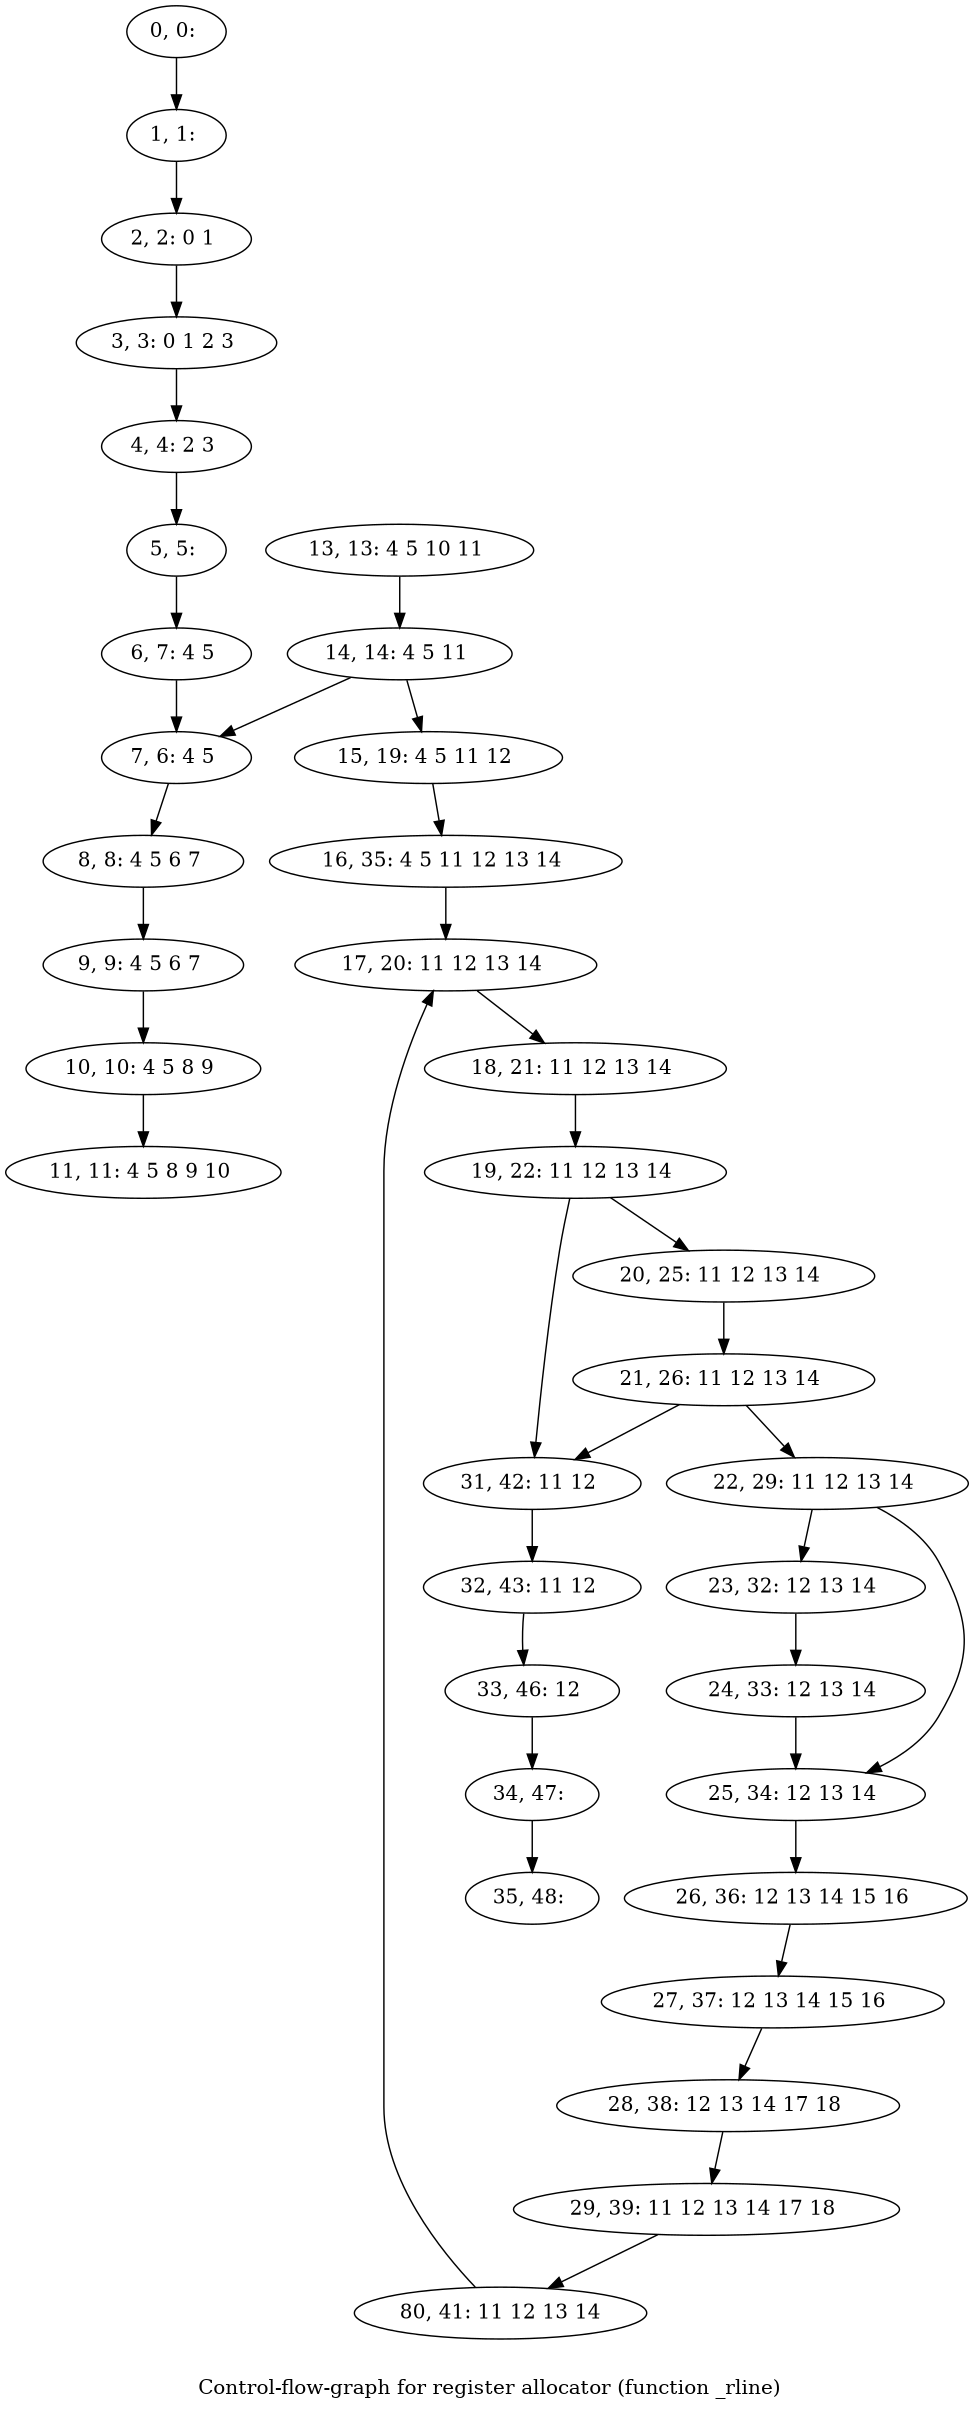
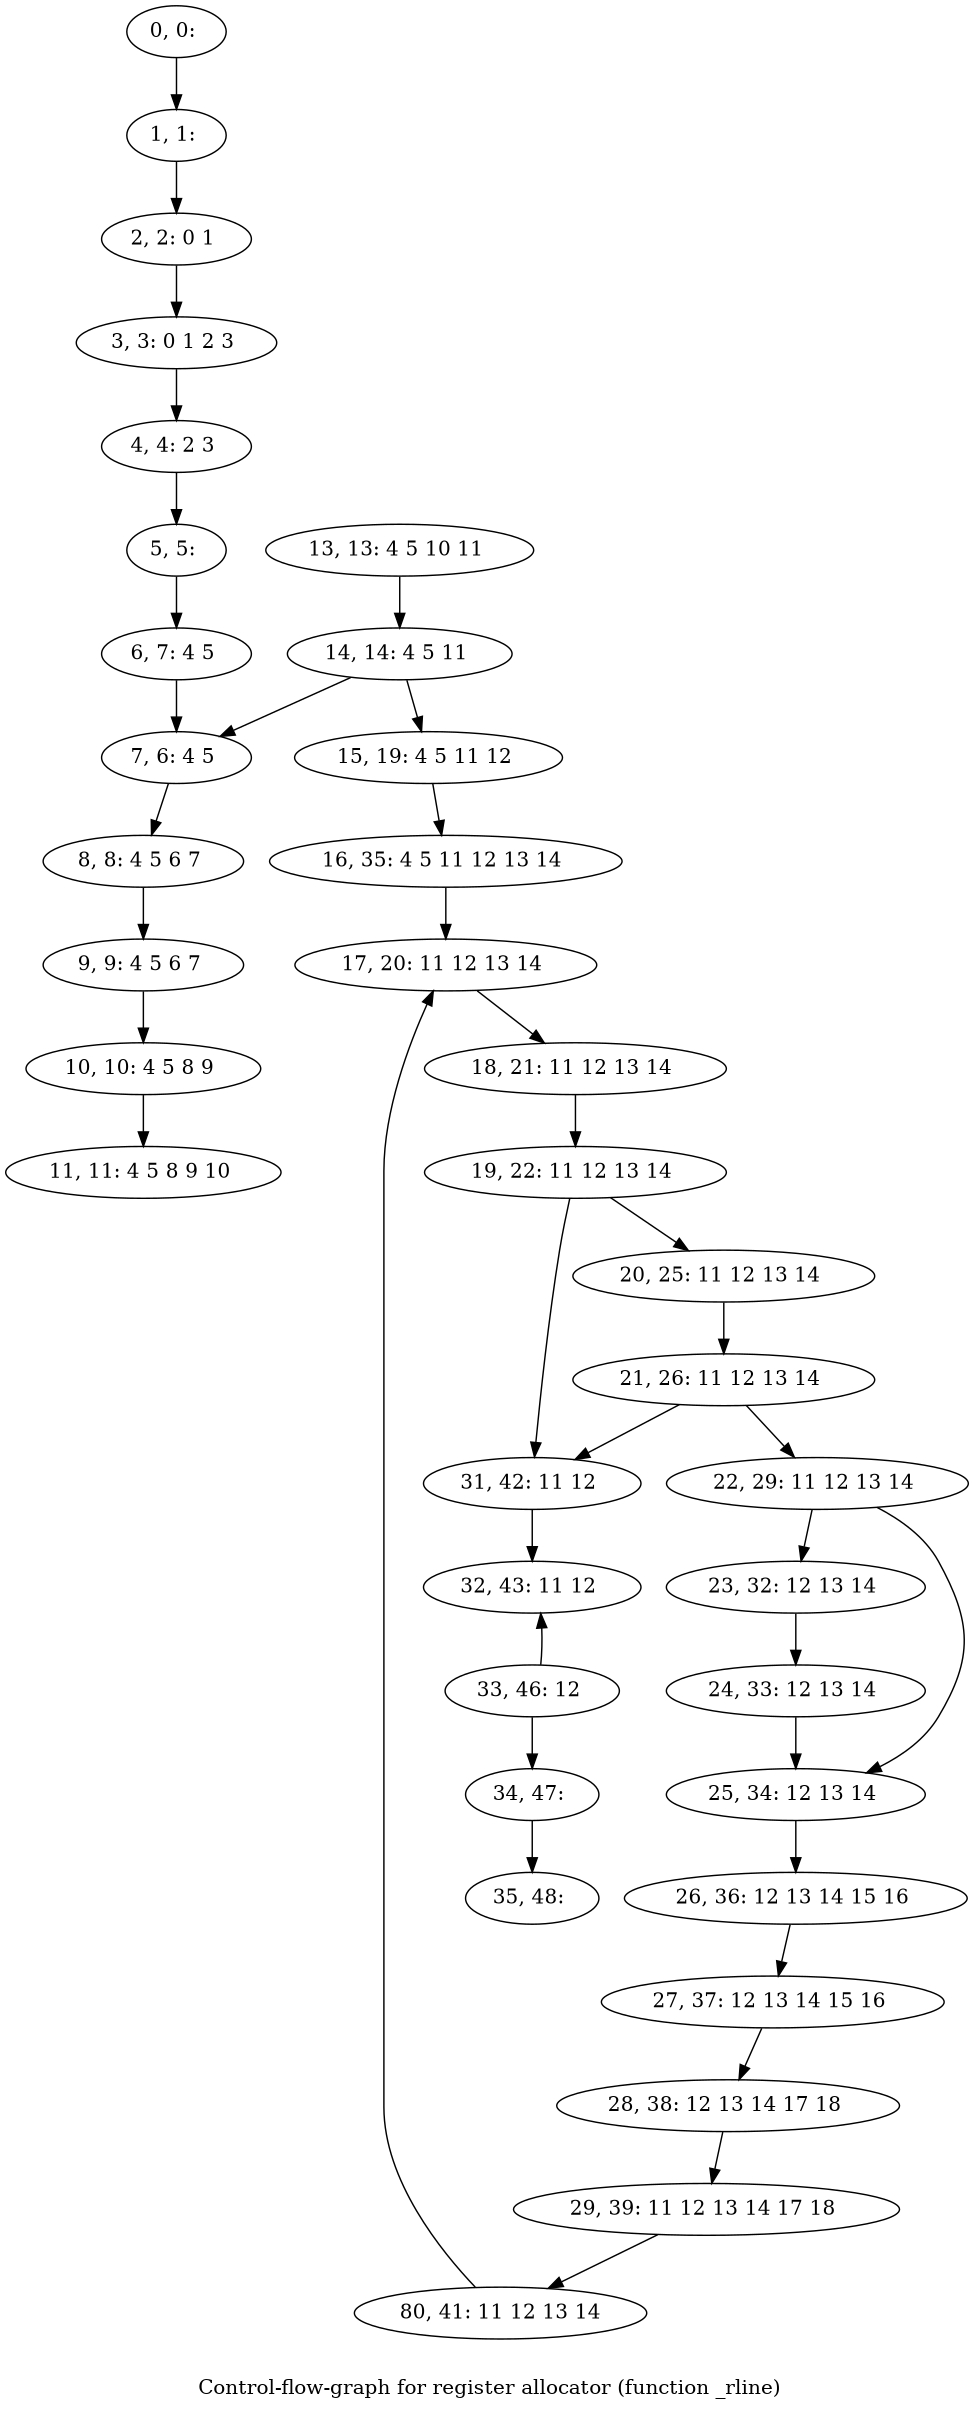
edge "32, 43: 11 12" -> "33, 46: 12": reversed
